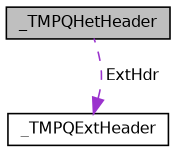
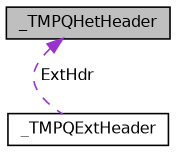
edge "_TMPQHetHeader" -> "_TMPQExtHeader": reversed
